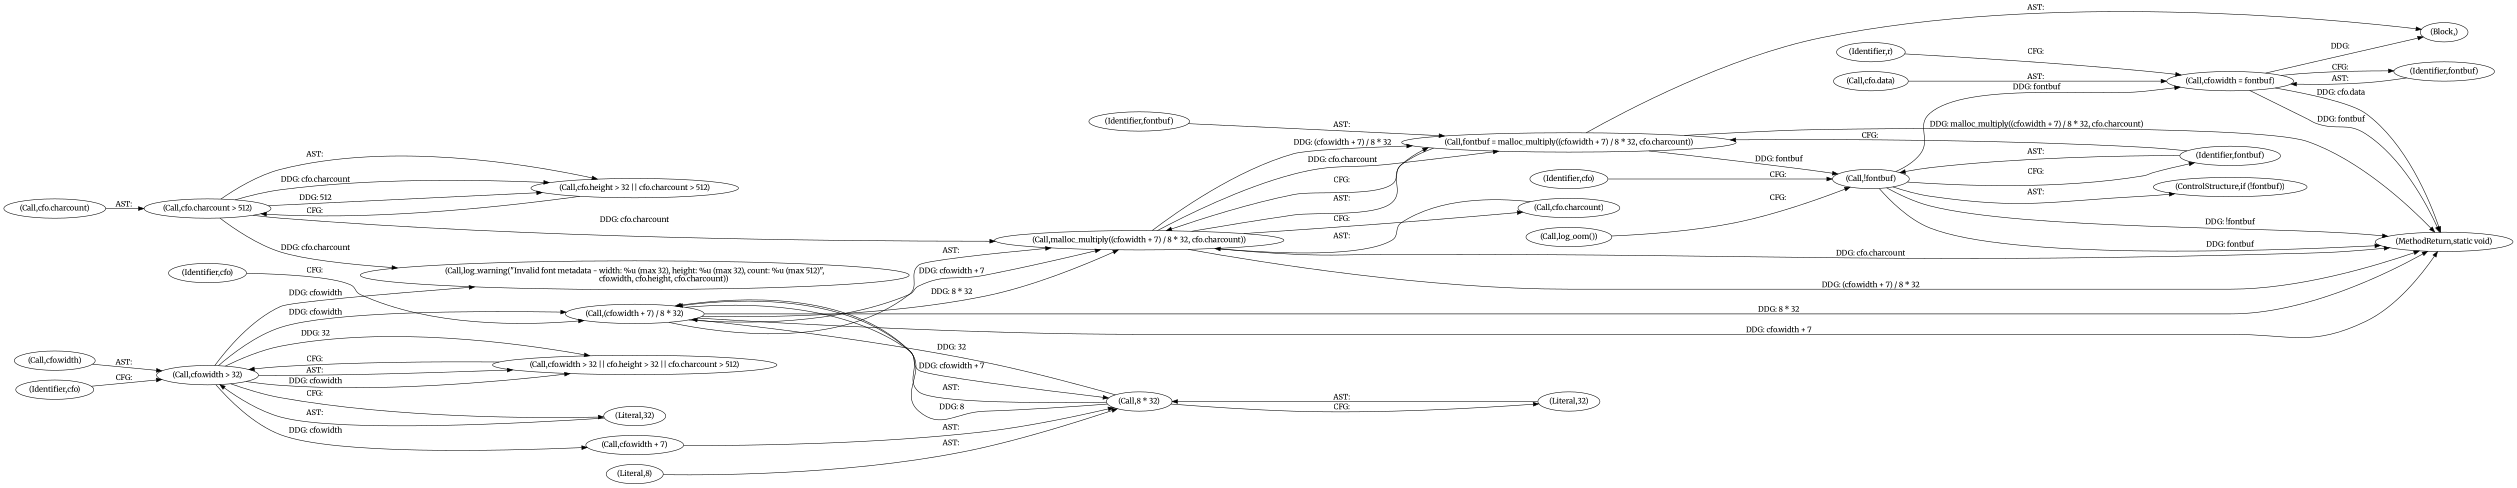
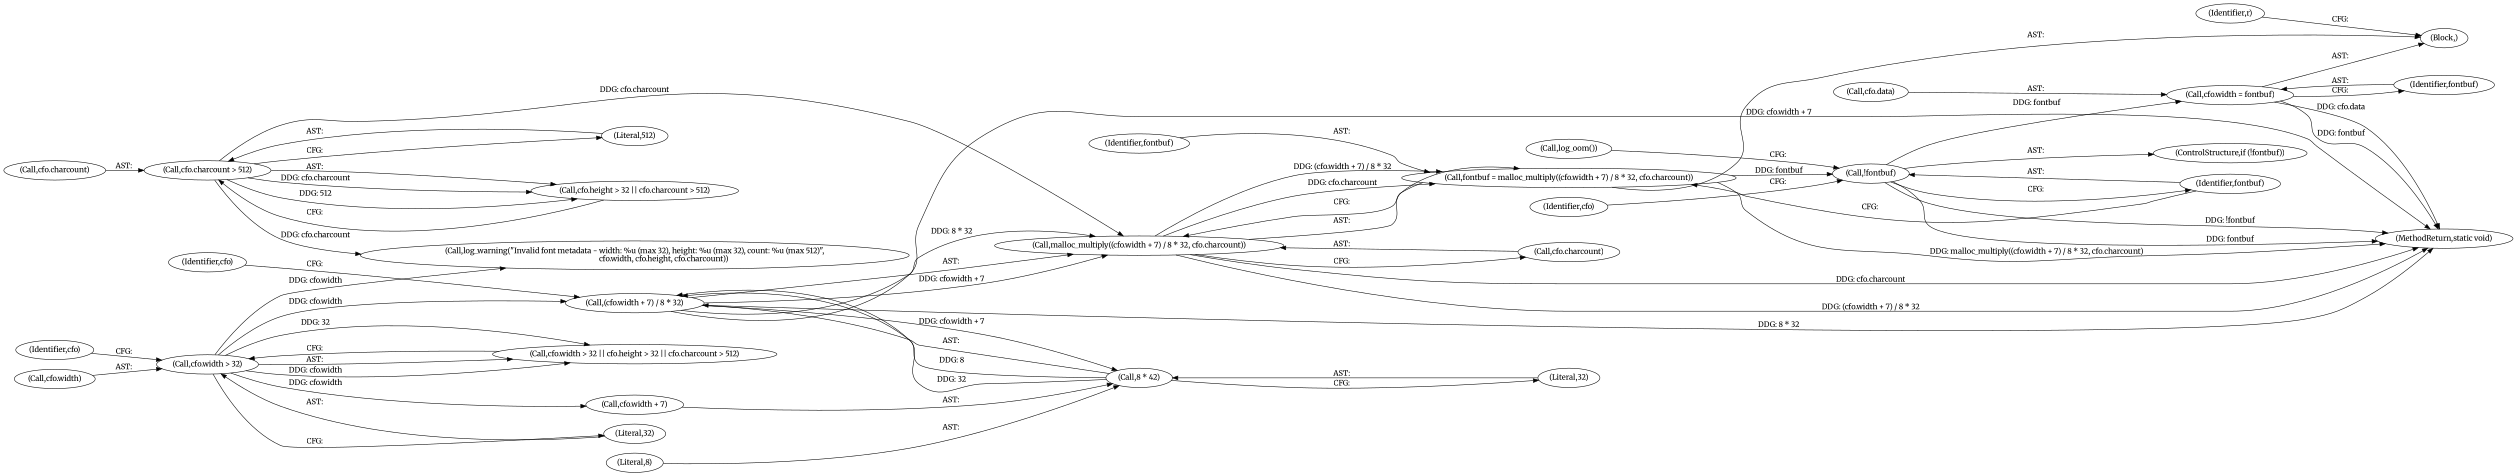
edge "(Call,cfo.width = fontbuf)" -> "(Block,)": label "DDG: " -> "AST: "
edge "(Identifier,r)" -> "(Call,cfo.width = fontbuf)": now "(Identifier,r)" -> "(Block,)"
node "(Literal,512)": added
node "(Call,8 * 32)": label "(Call,8 * 32)" -> "(Call,8 * 42)"
